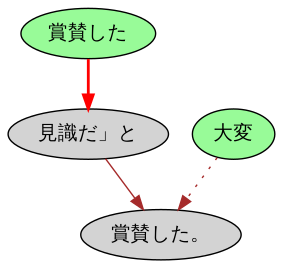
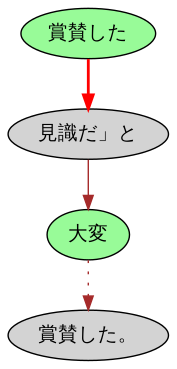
edge "見識だ」と" -> "賞賛した。": now "見識だ」と" -> "大変"
